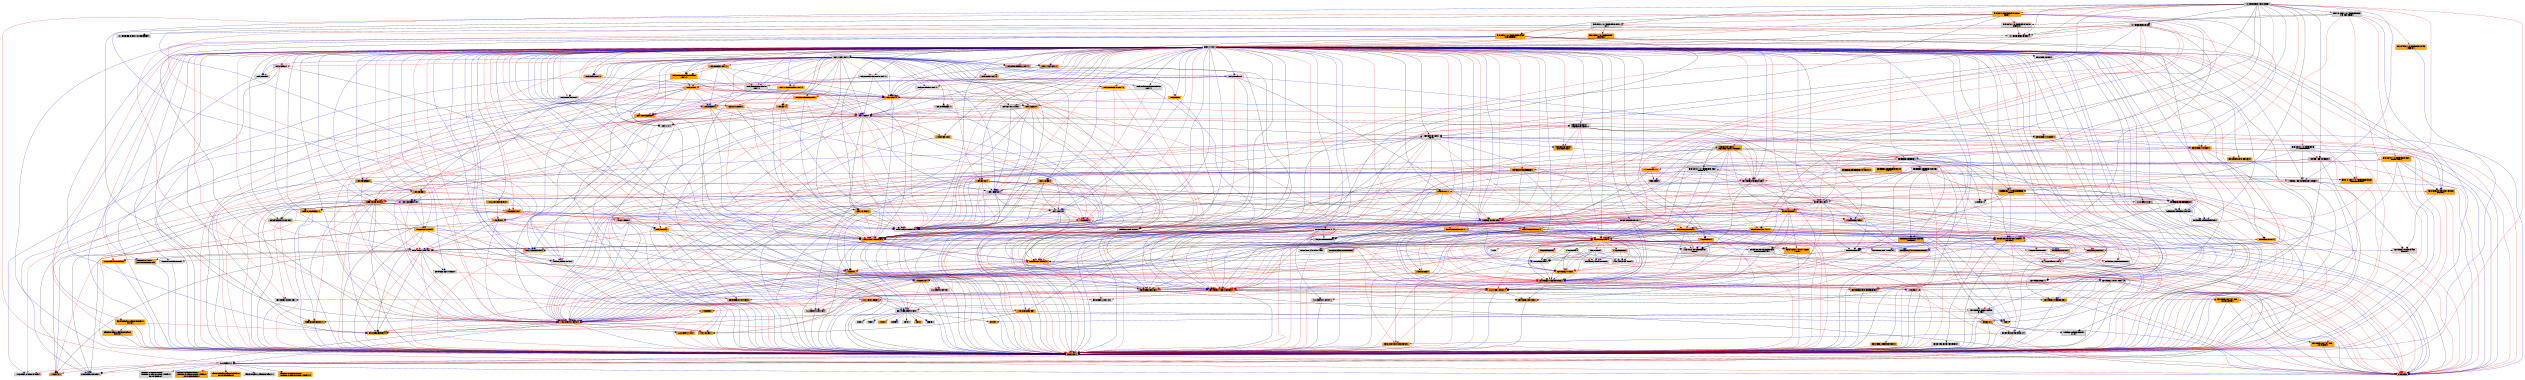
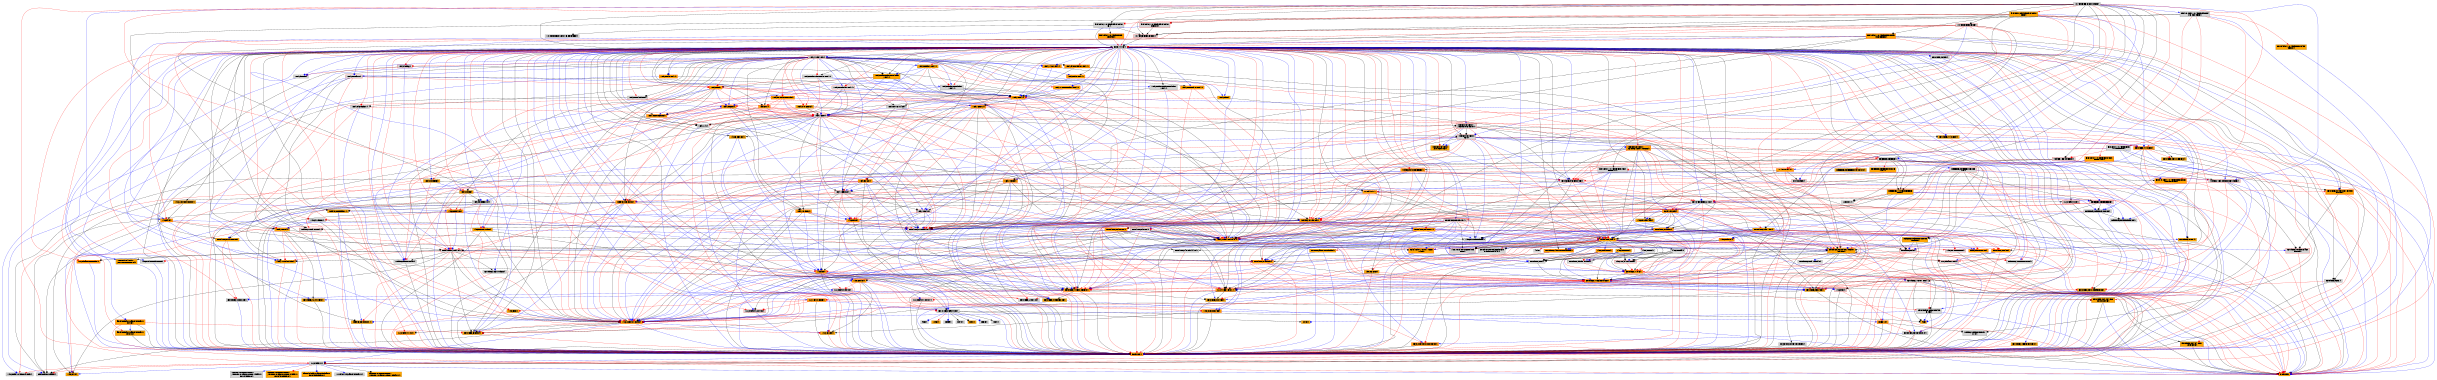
node "Stats/Stats.h": label "Stats/Stats.h" -> "FromTo/Stats.h"
node "Containers/Map.h": label "Containers/Map.h" -> "CompilerPreSetup/Map.h"
edge "Containers/Array.h" -> "Templates/IsPolymorphic.h": now "Containers/Array.h" -> "Containers/ContainerAllocation Policies.h"
node "GenericPlatform/GenericPlatform.h": label "GenericPlatform/GenericPlatform.h" -> "NumericLimits/GenericPlatform.h"
